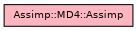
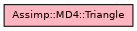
node "Assimp::MD4::Assimp": label "Assimp::MD4::Assimp" -> "Assimp::MD4::Triangle"
